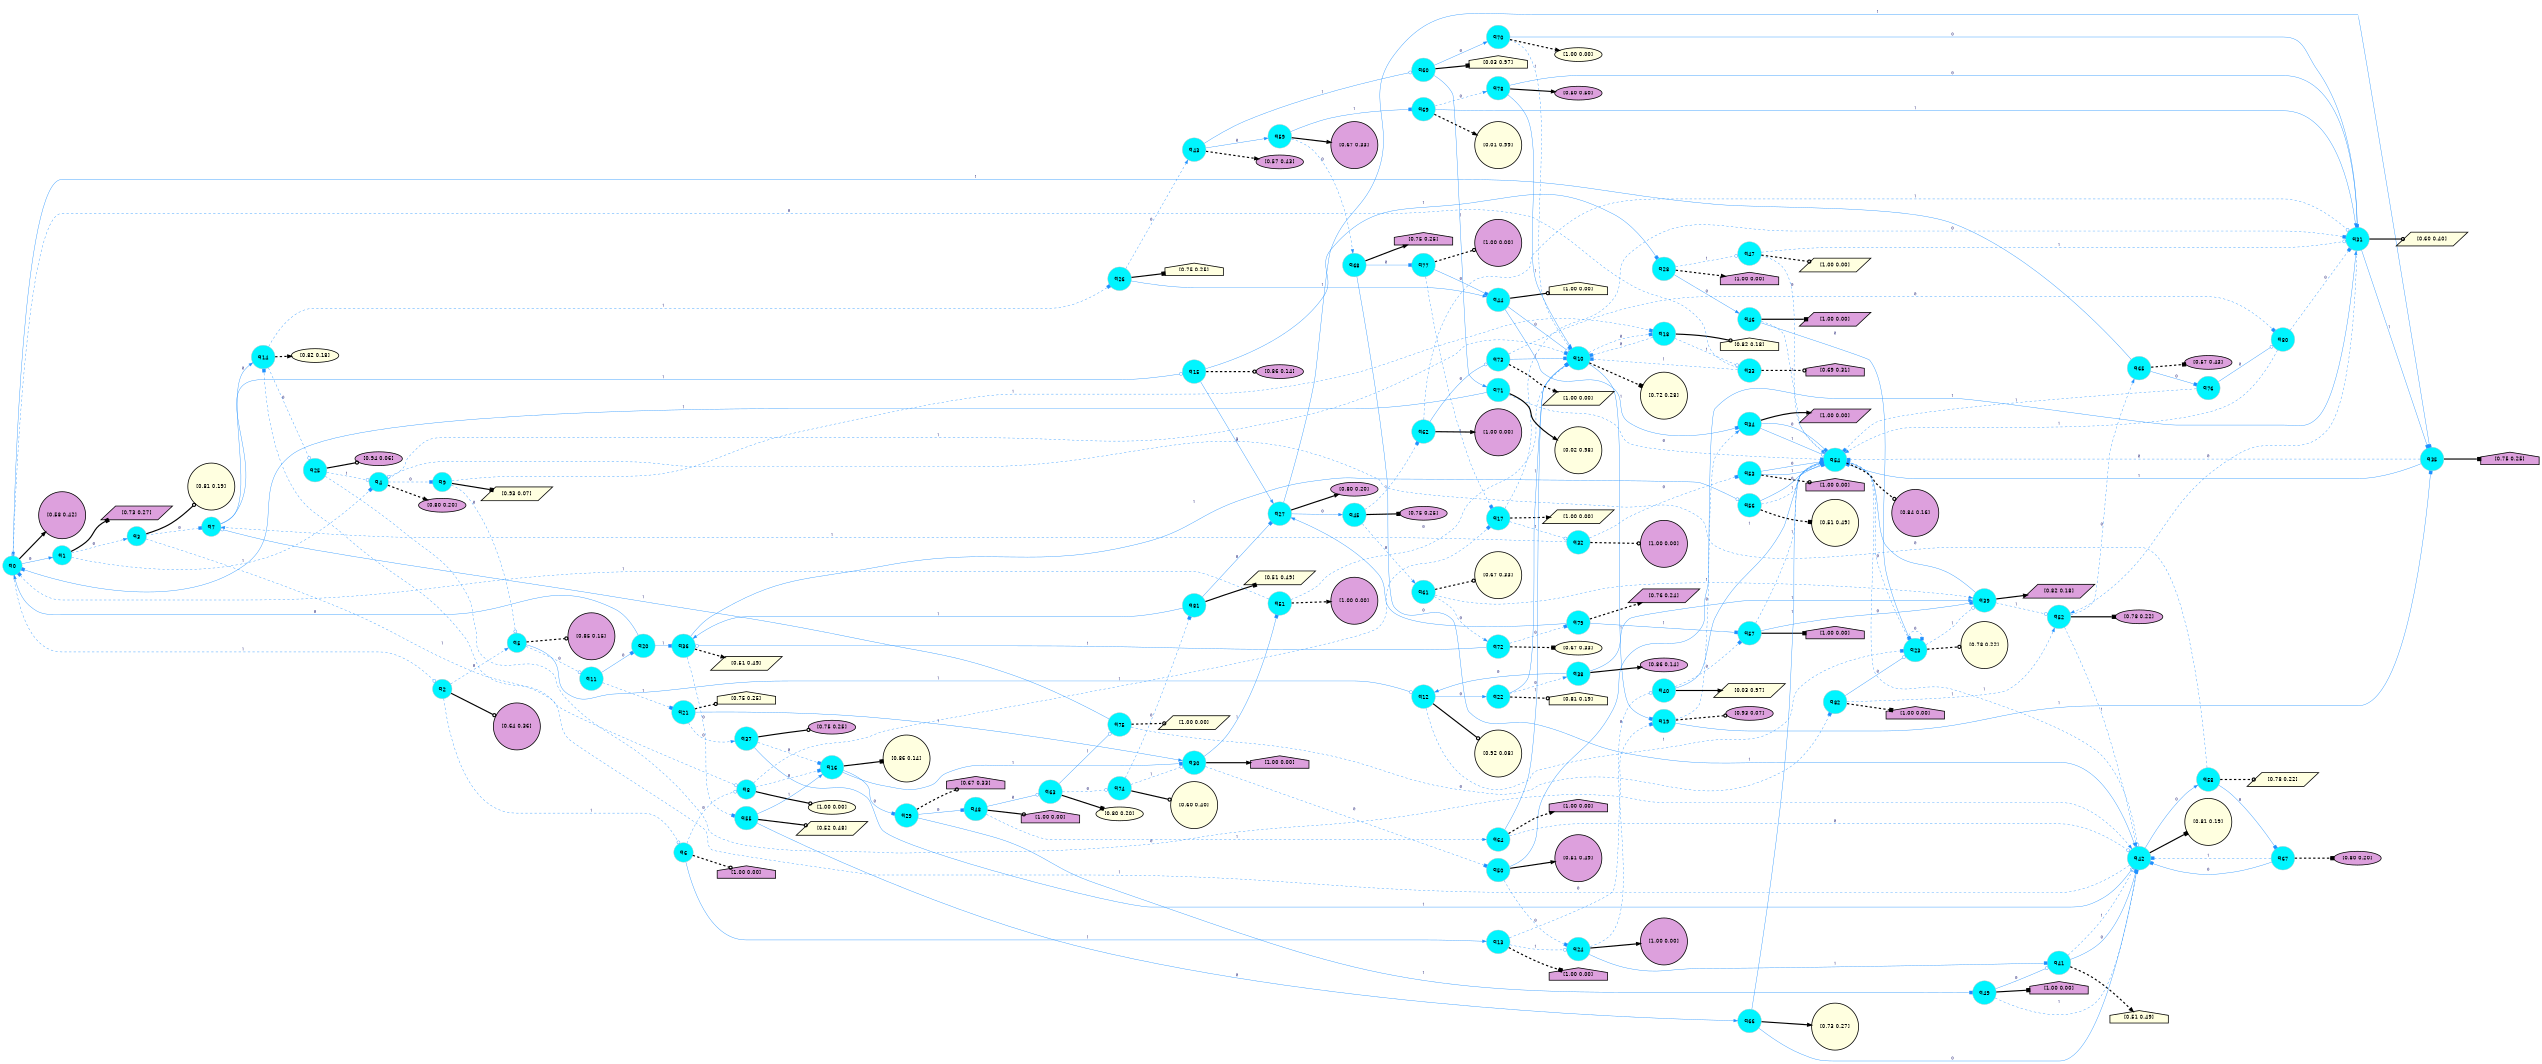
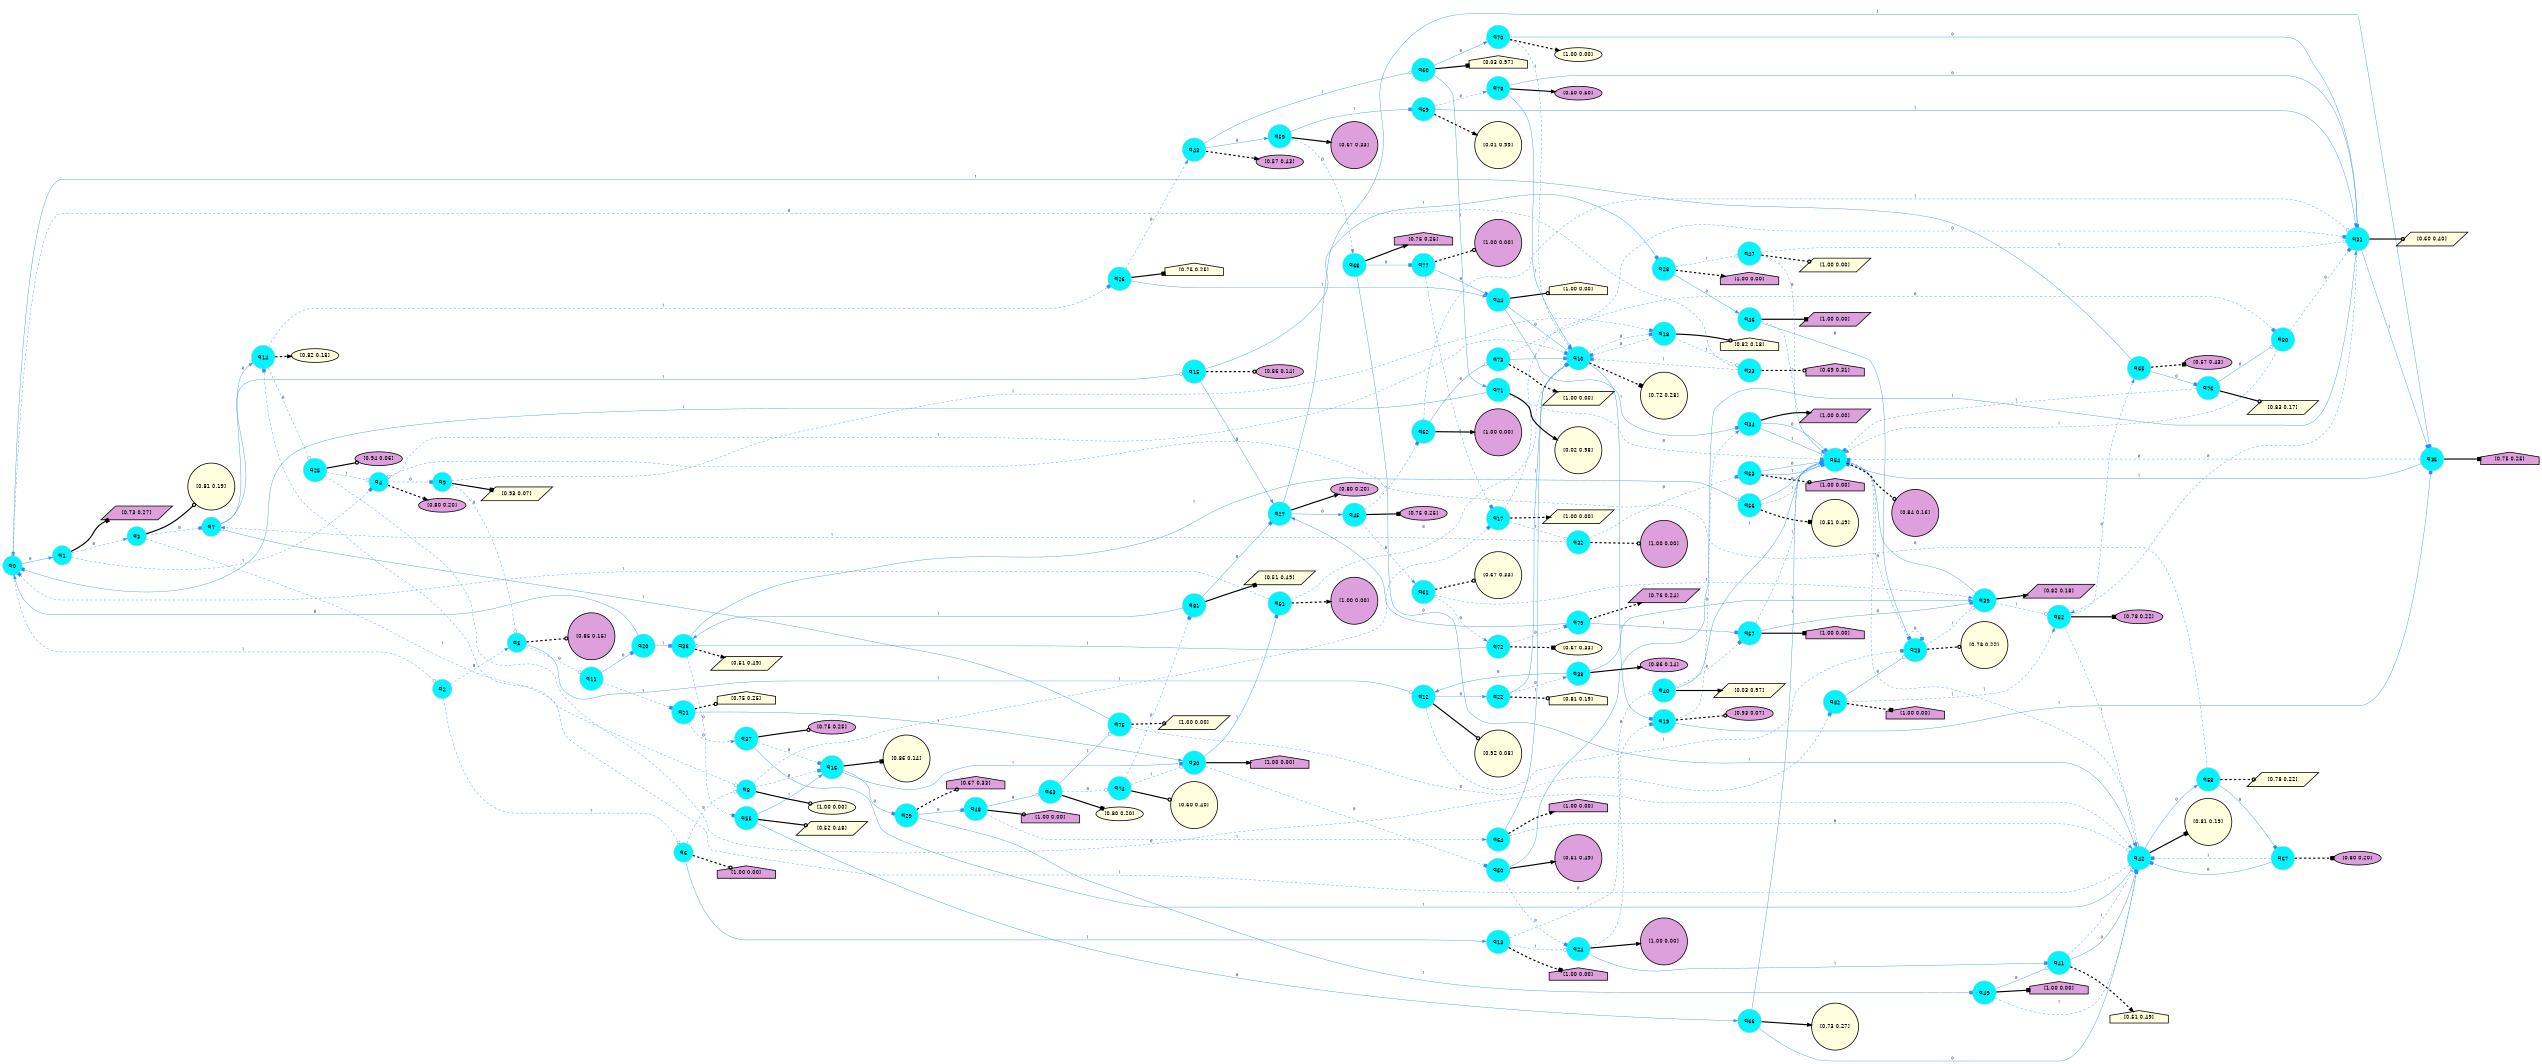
node "[0.83 0.17]": added
node "[0.58 0.42]": removed
node "[0.64 0.36]": removed
